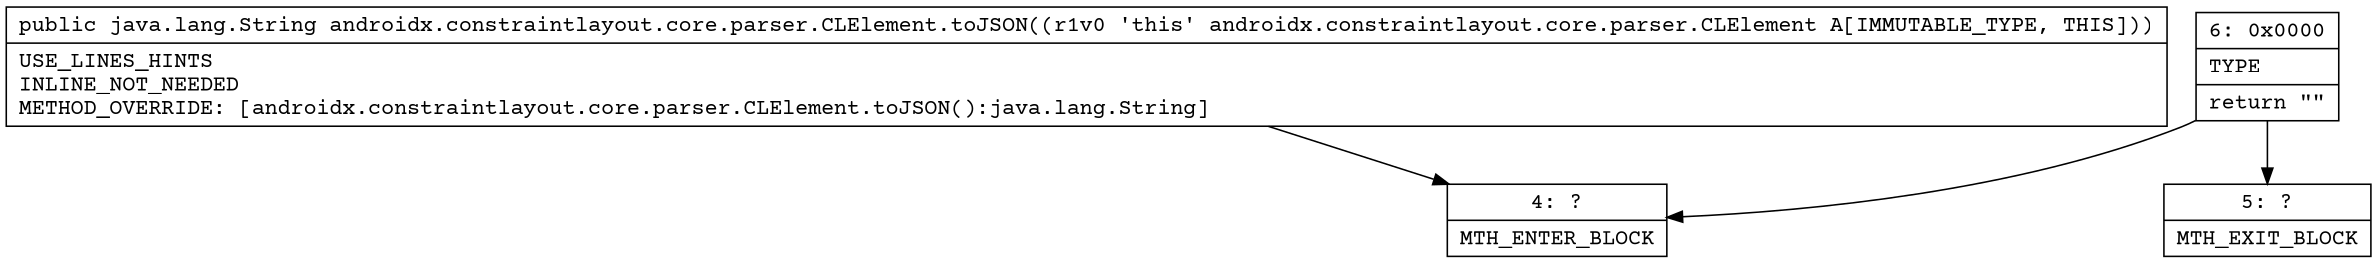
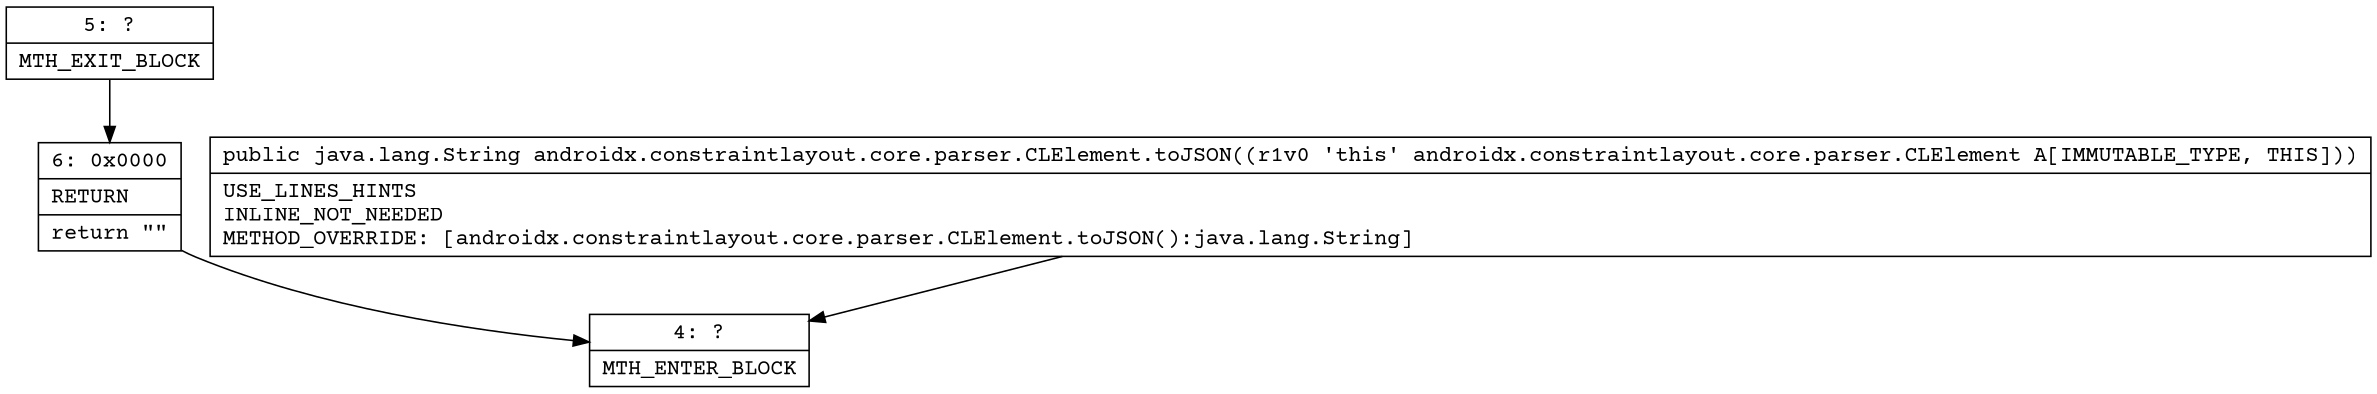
node "6: 0x0000": text "TYPE" -> "RETURN"
edge "6: 0x0000" -> "5: ?": reversed
